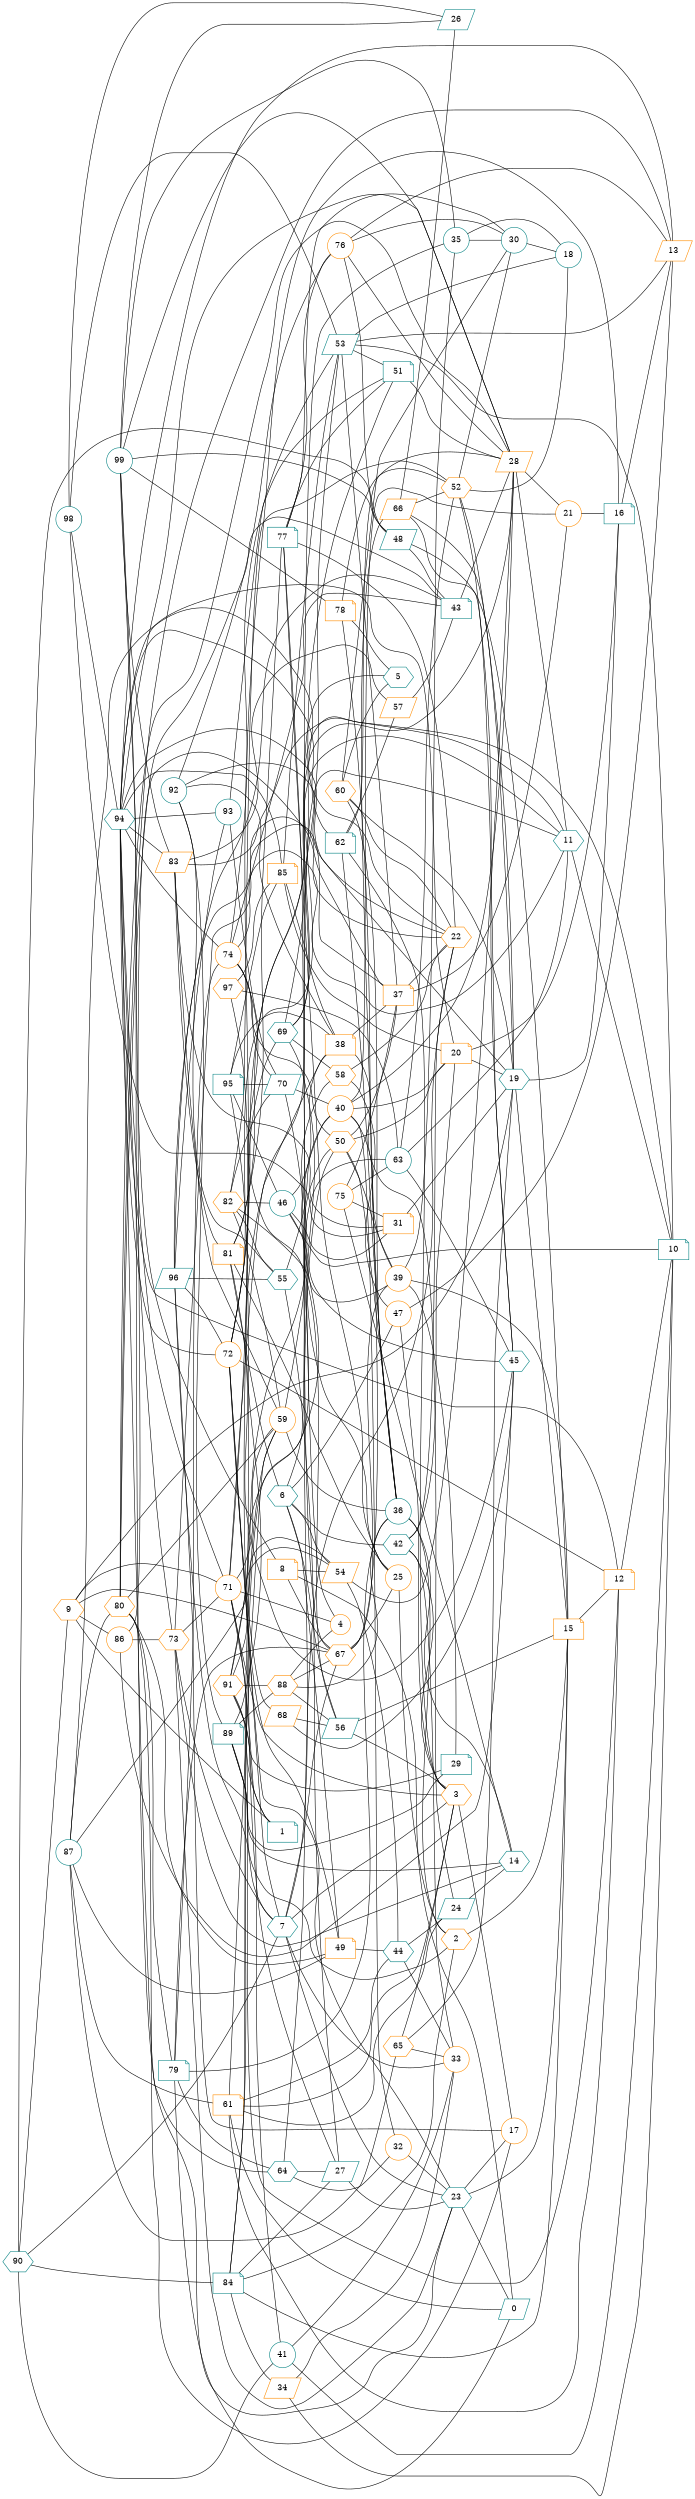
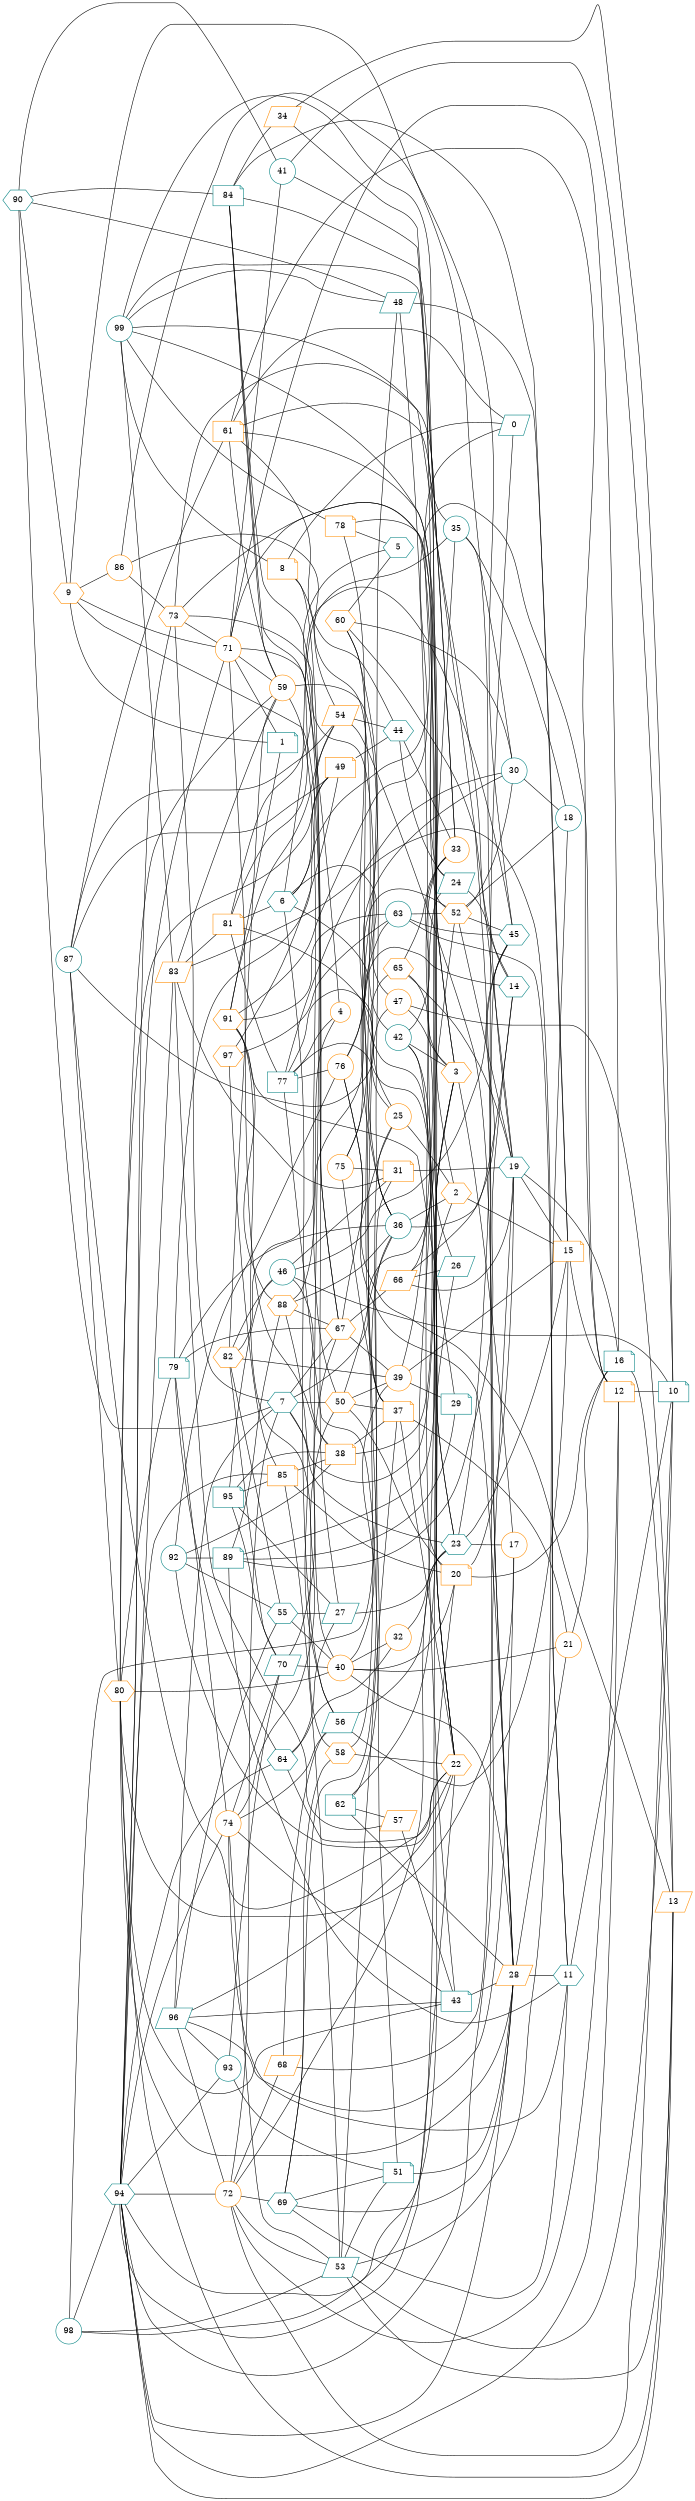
edge "94" -- "62": now "94" -- "22"
node "42": shape hexagon -> circle
edge "40" -- "80": added
